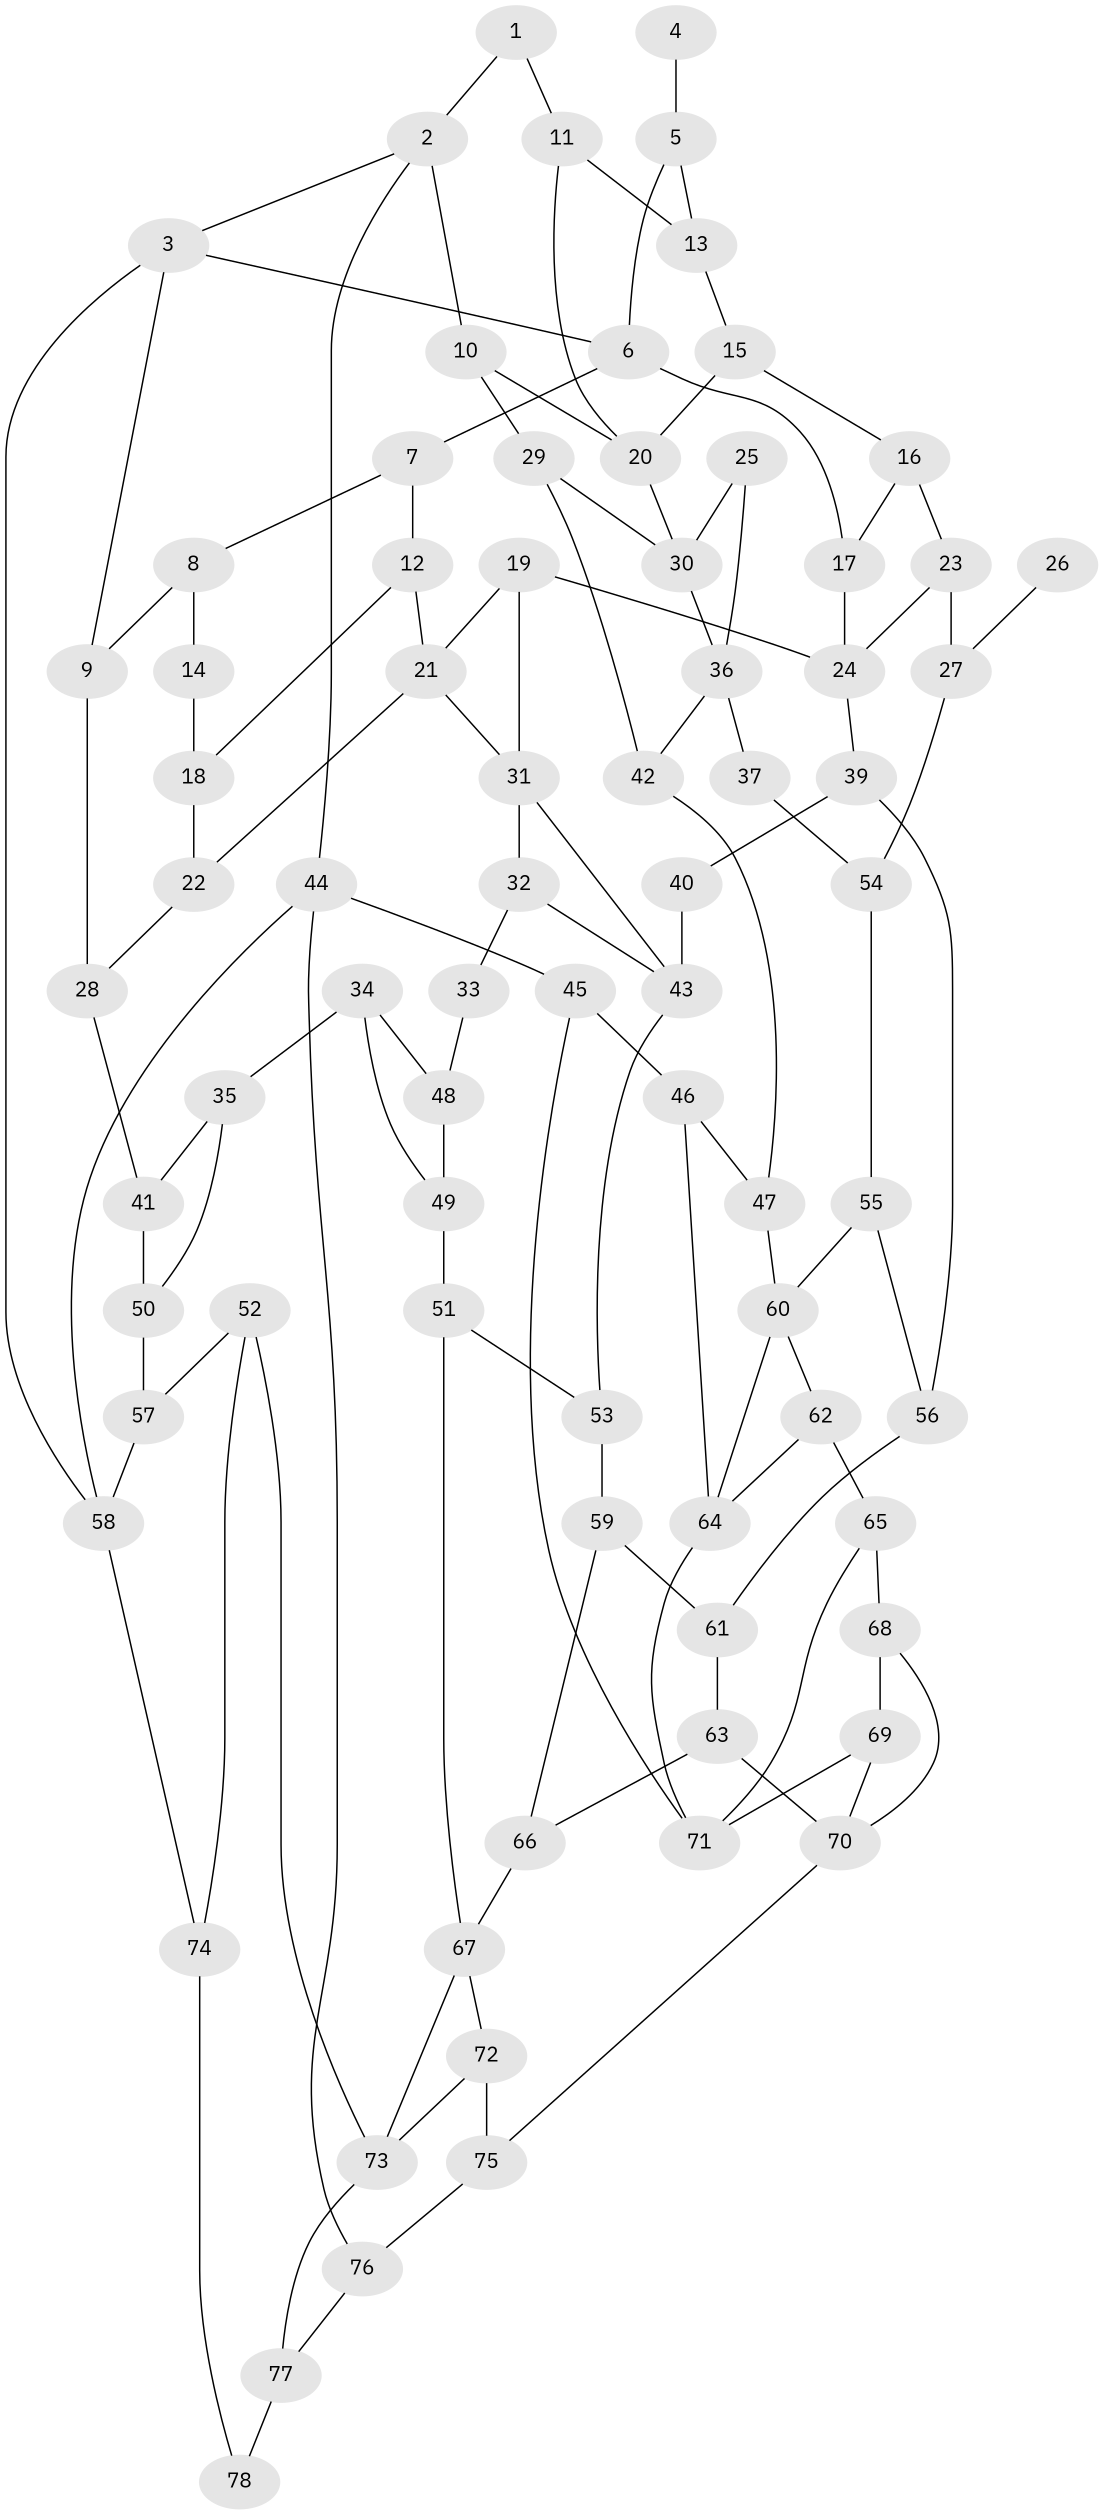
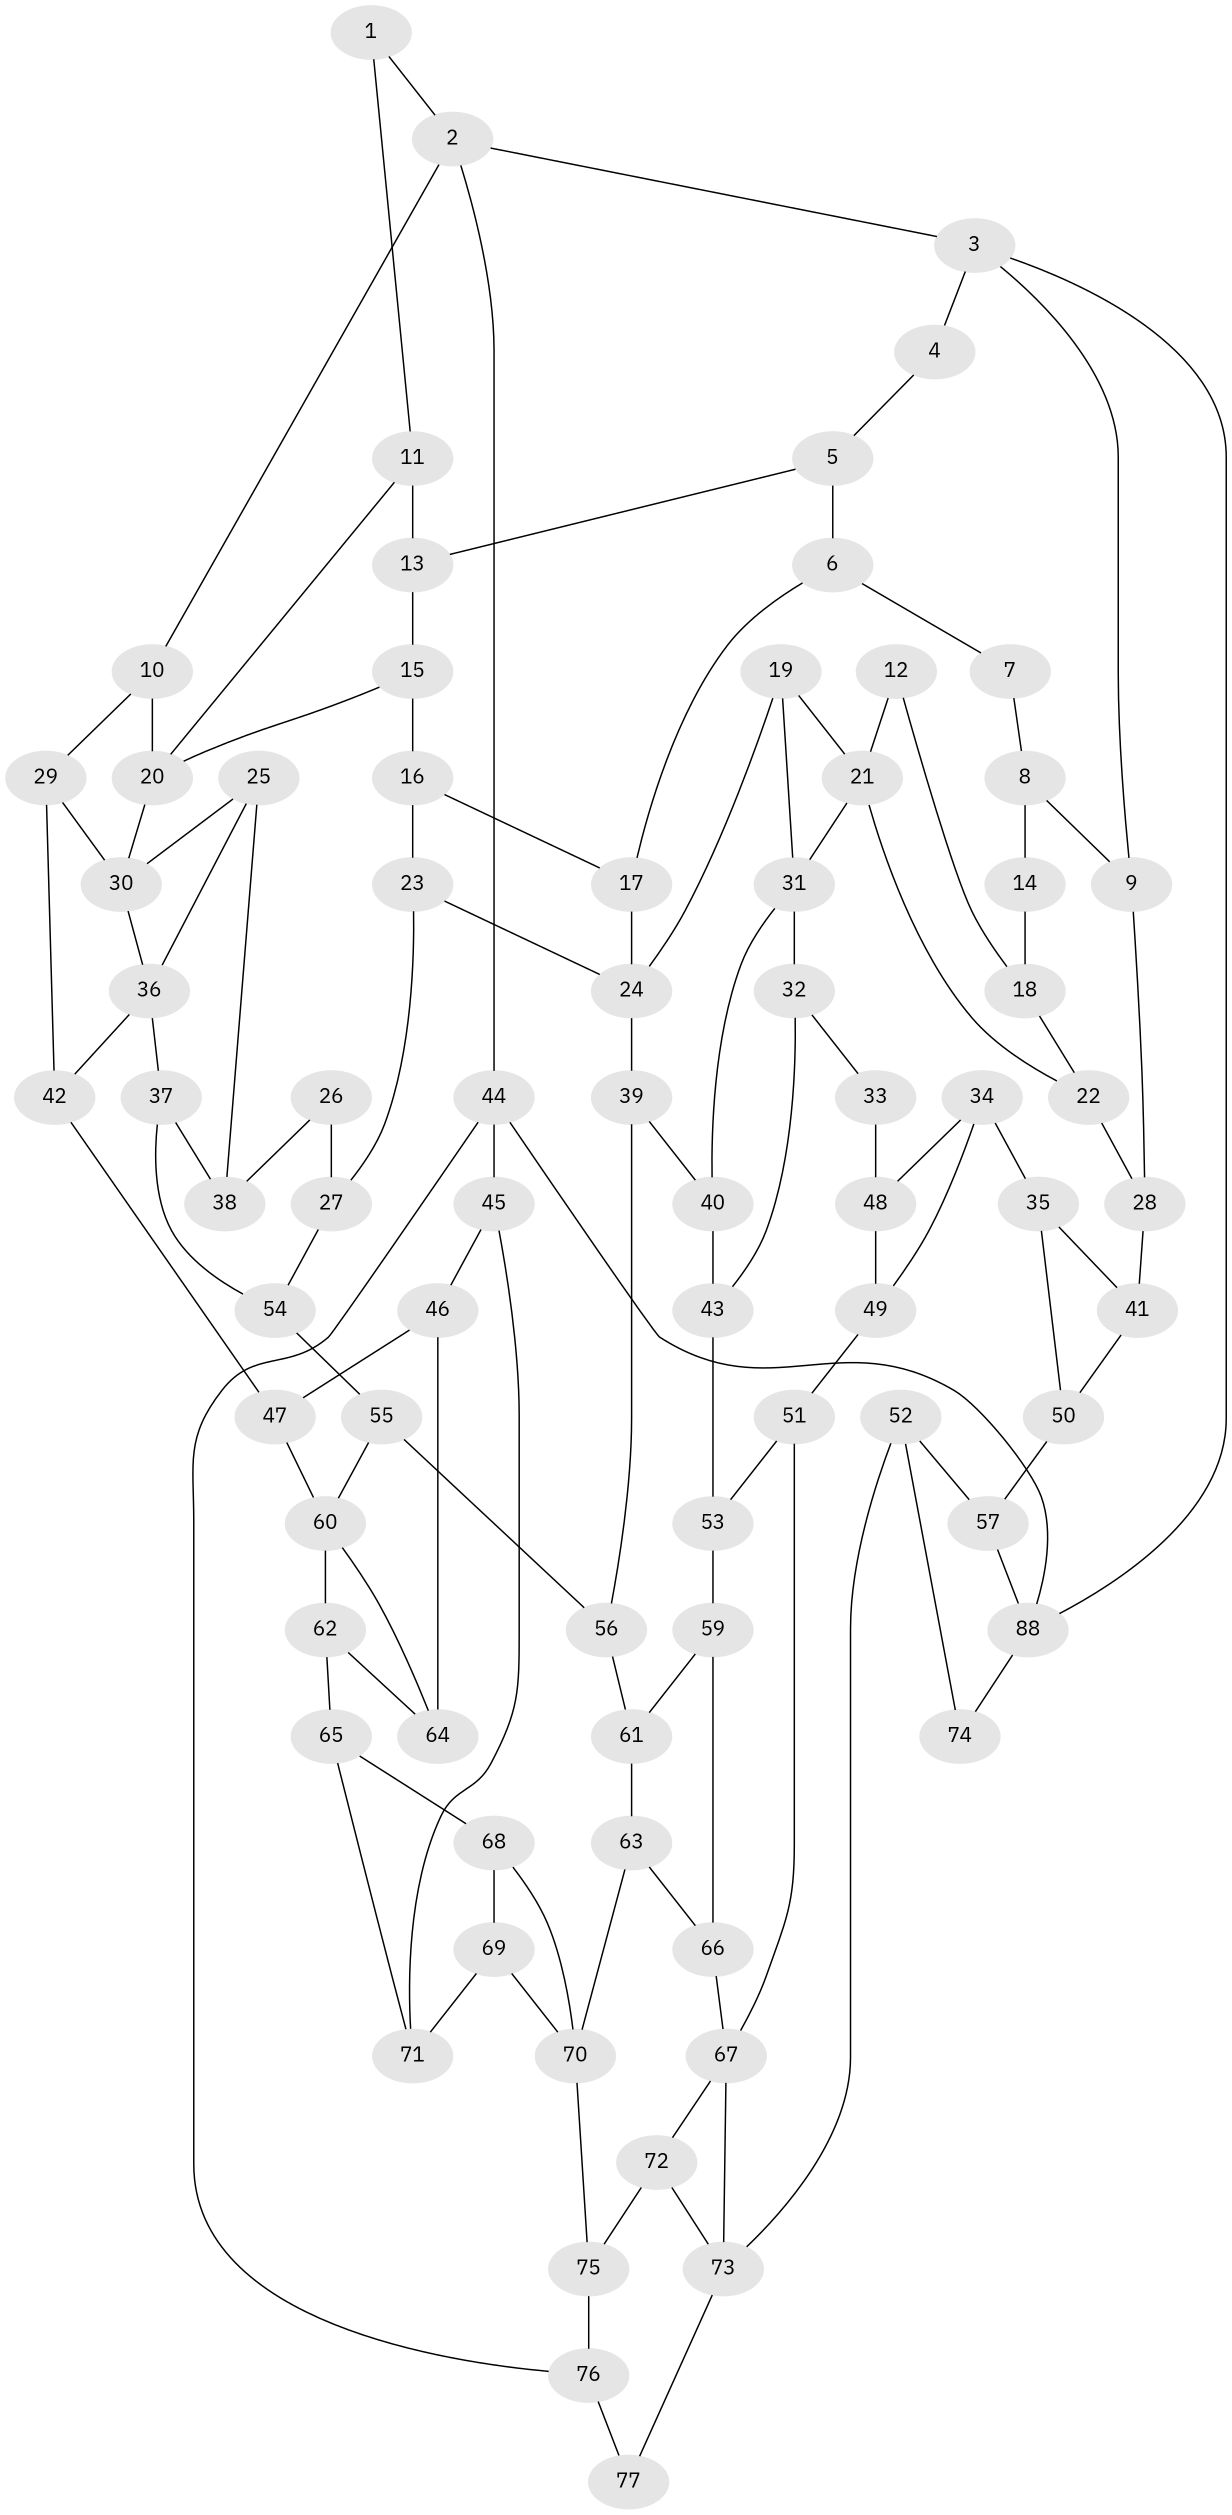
edge "3" -- "6": now "3" -- "4"
edge "7" -- "12": removed
edge "31" -- "43": now "31" -- "40"
node "38": added
node "58": label "58" -> "88"
edge "64" -- "71": removed
node "78": removed
